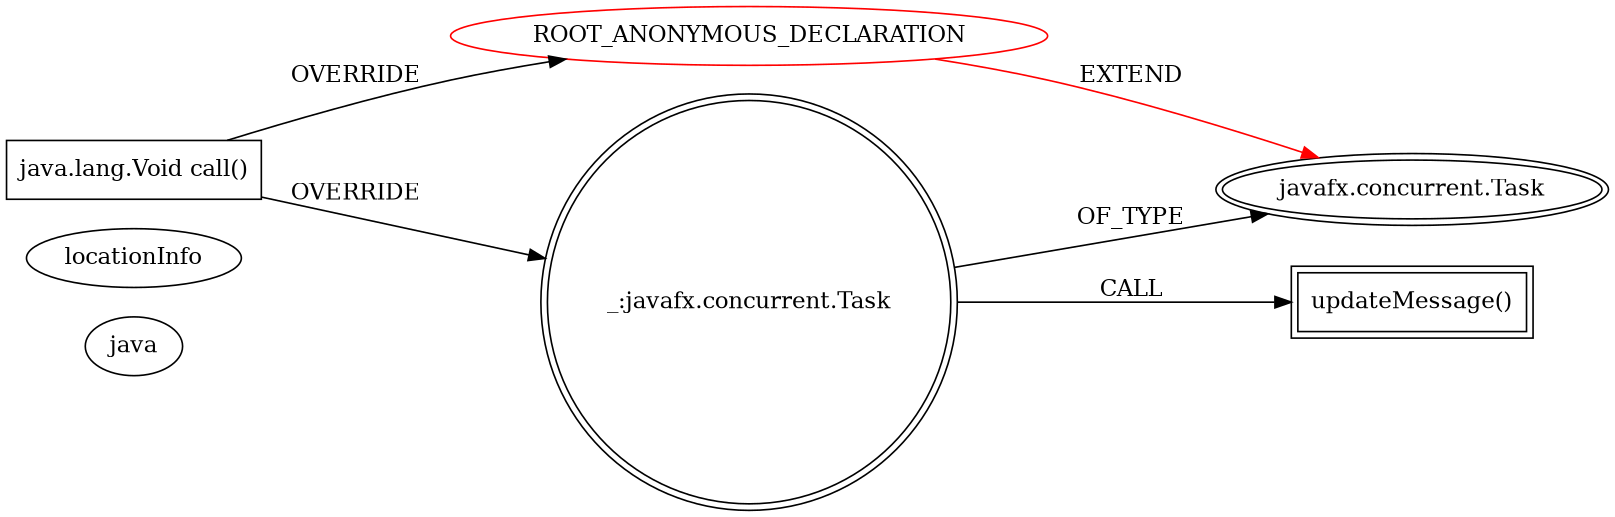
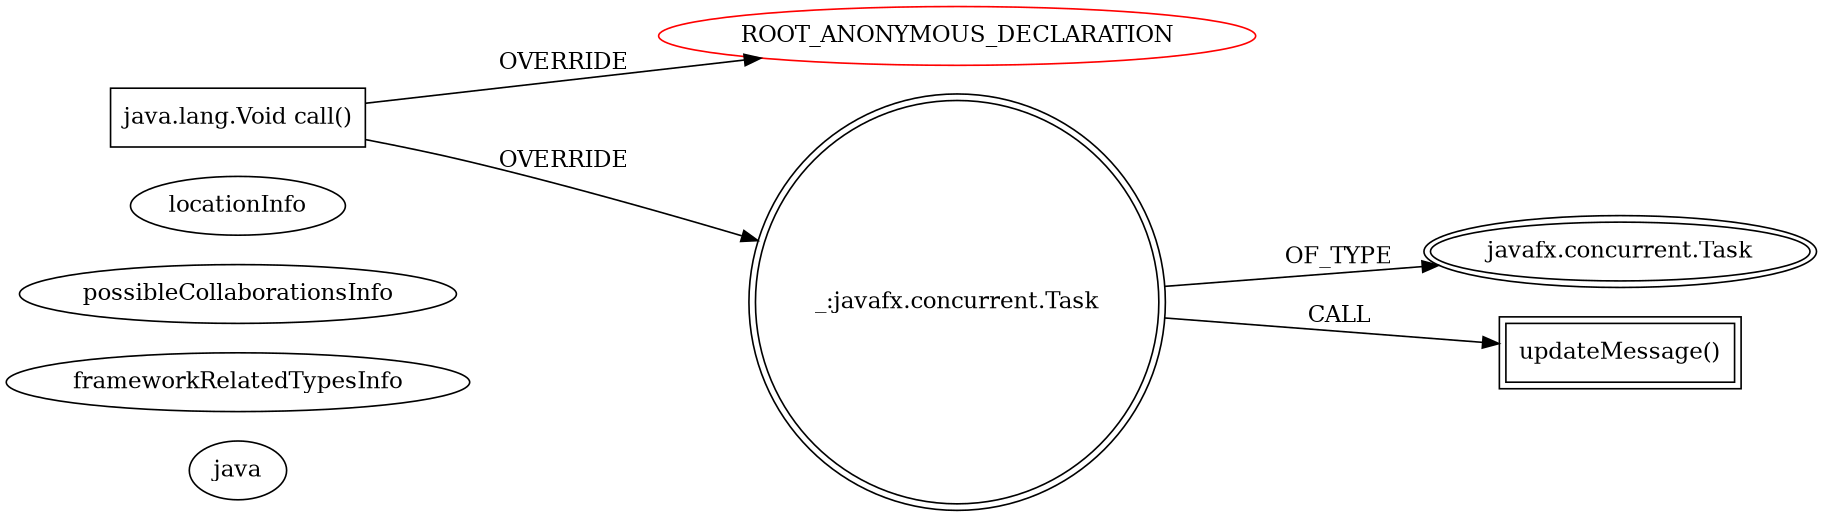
edge "ROOT_ANONYMOUS_DECLARATION" -> "javafx.concurrent.Task": removed, label "EXTEND"
node "possibleCollaborationsInfo": added
node "frameworkRelatedTypesInfo": added
